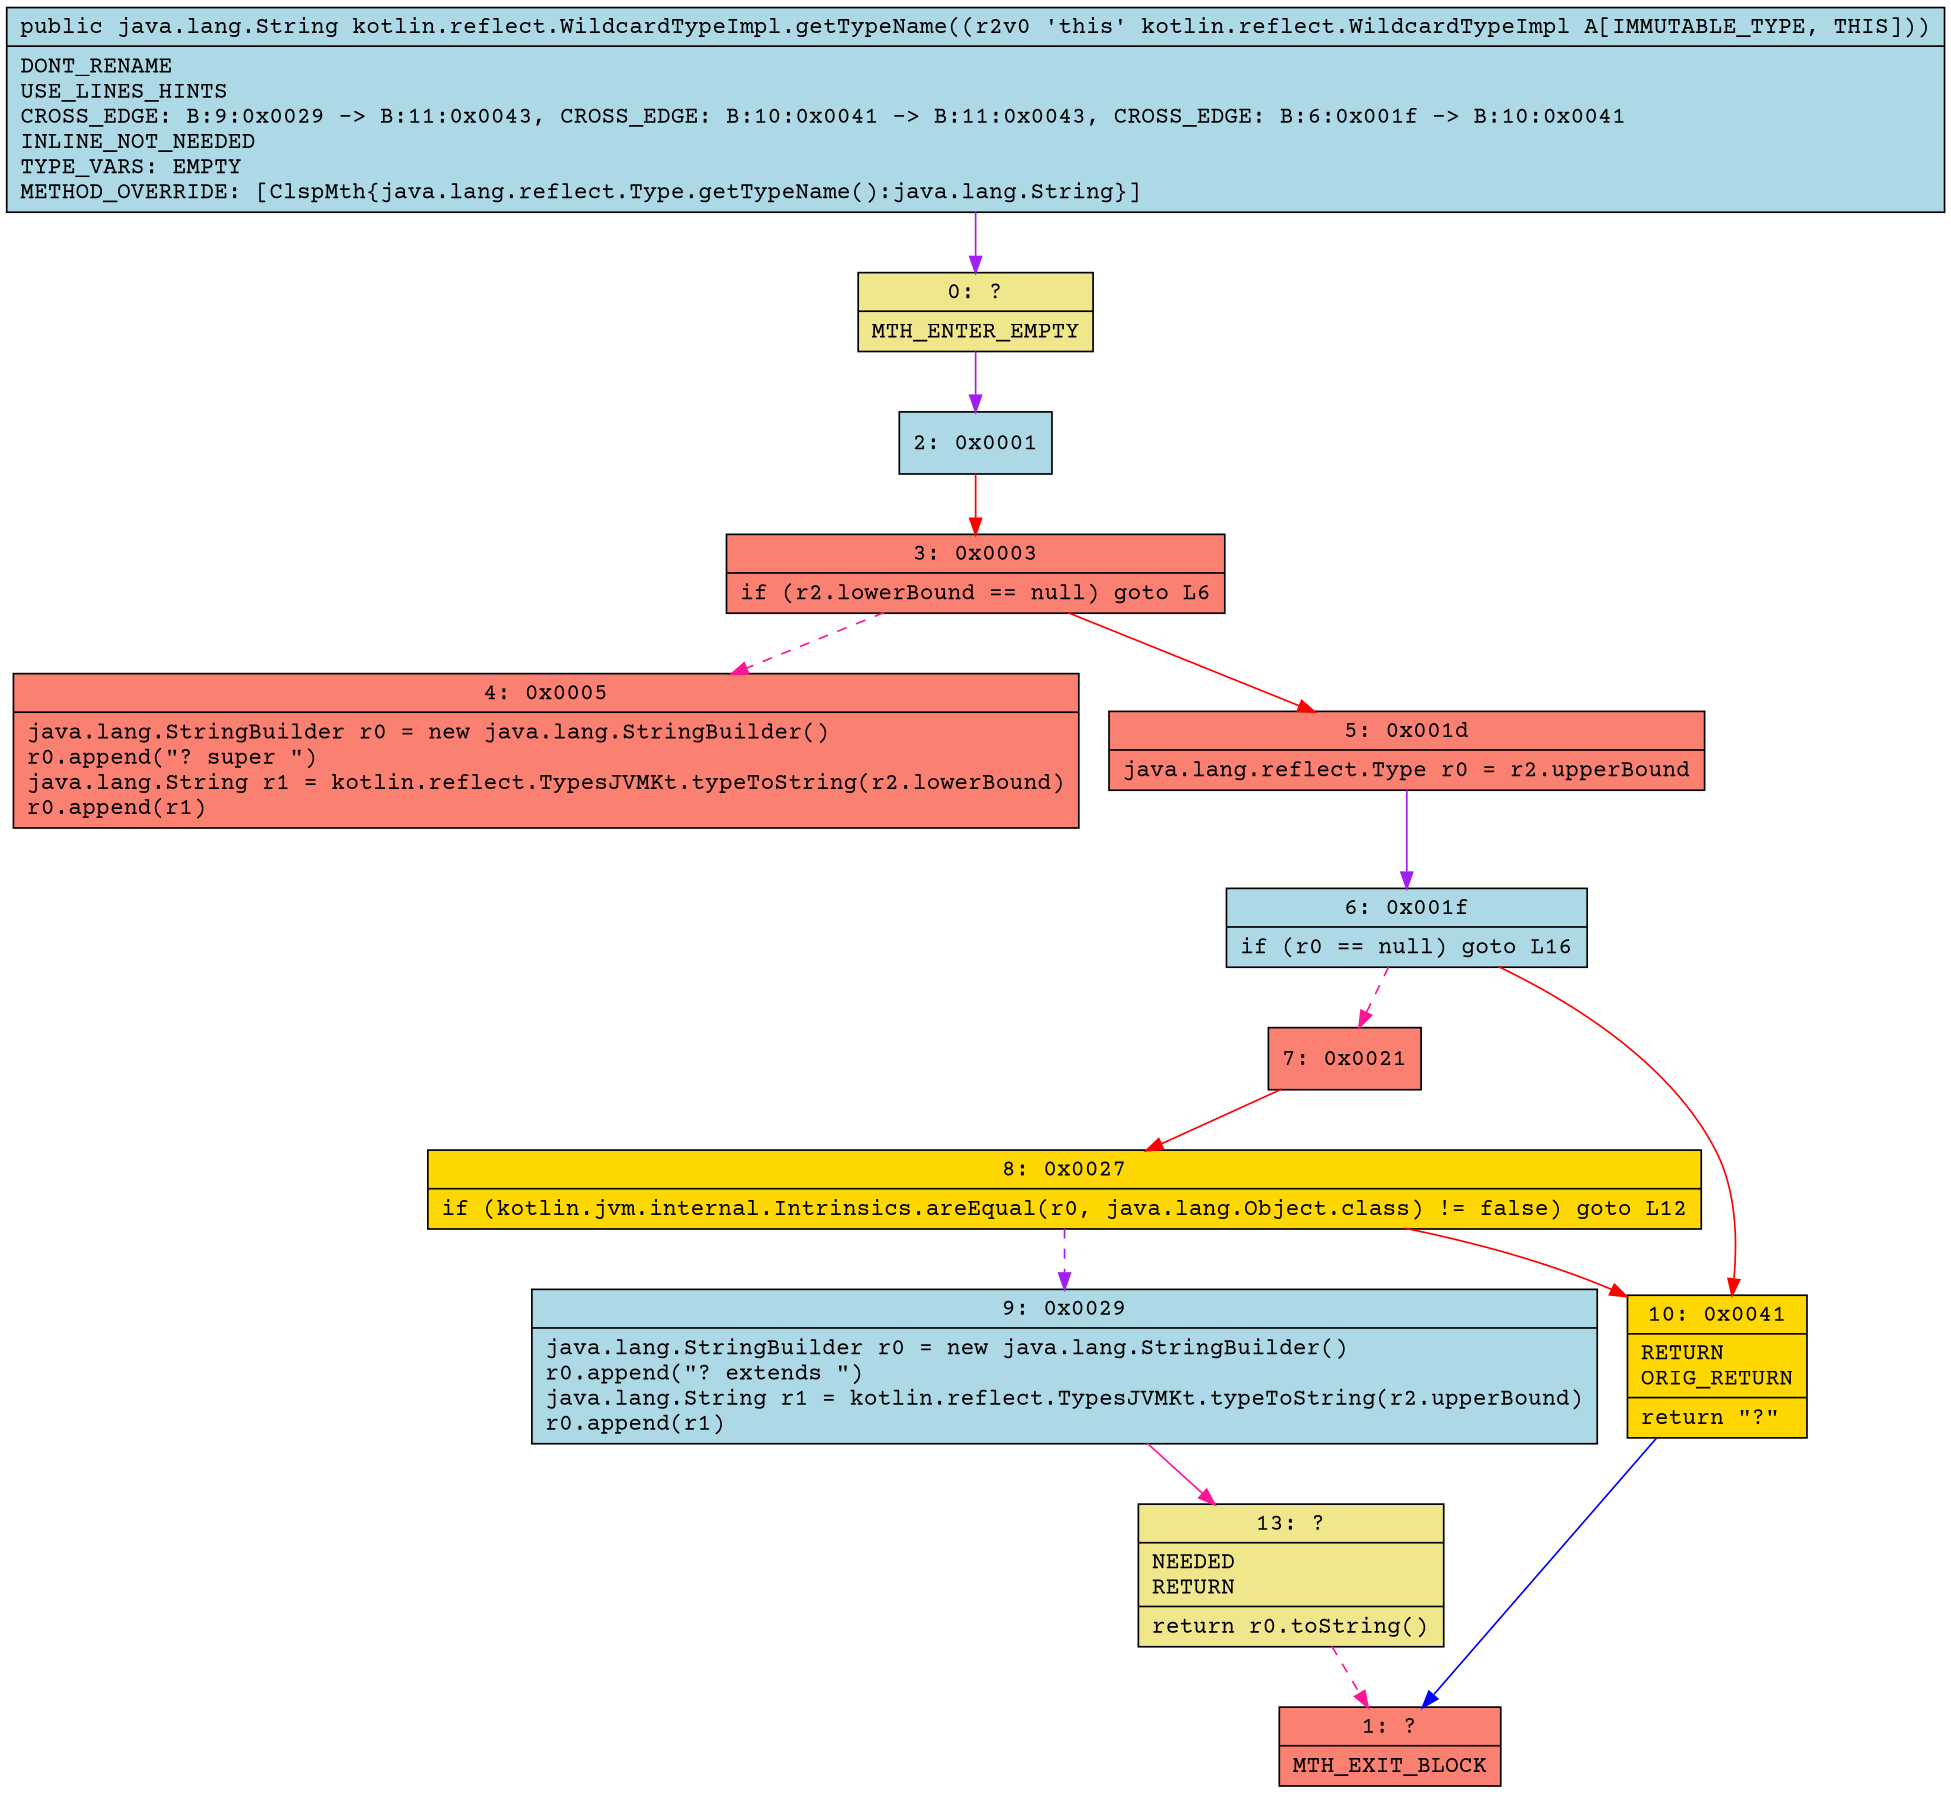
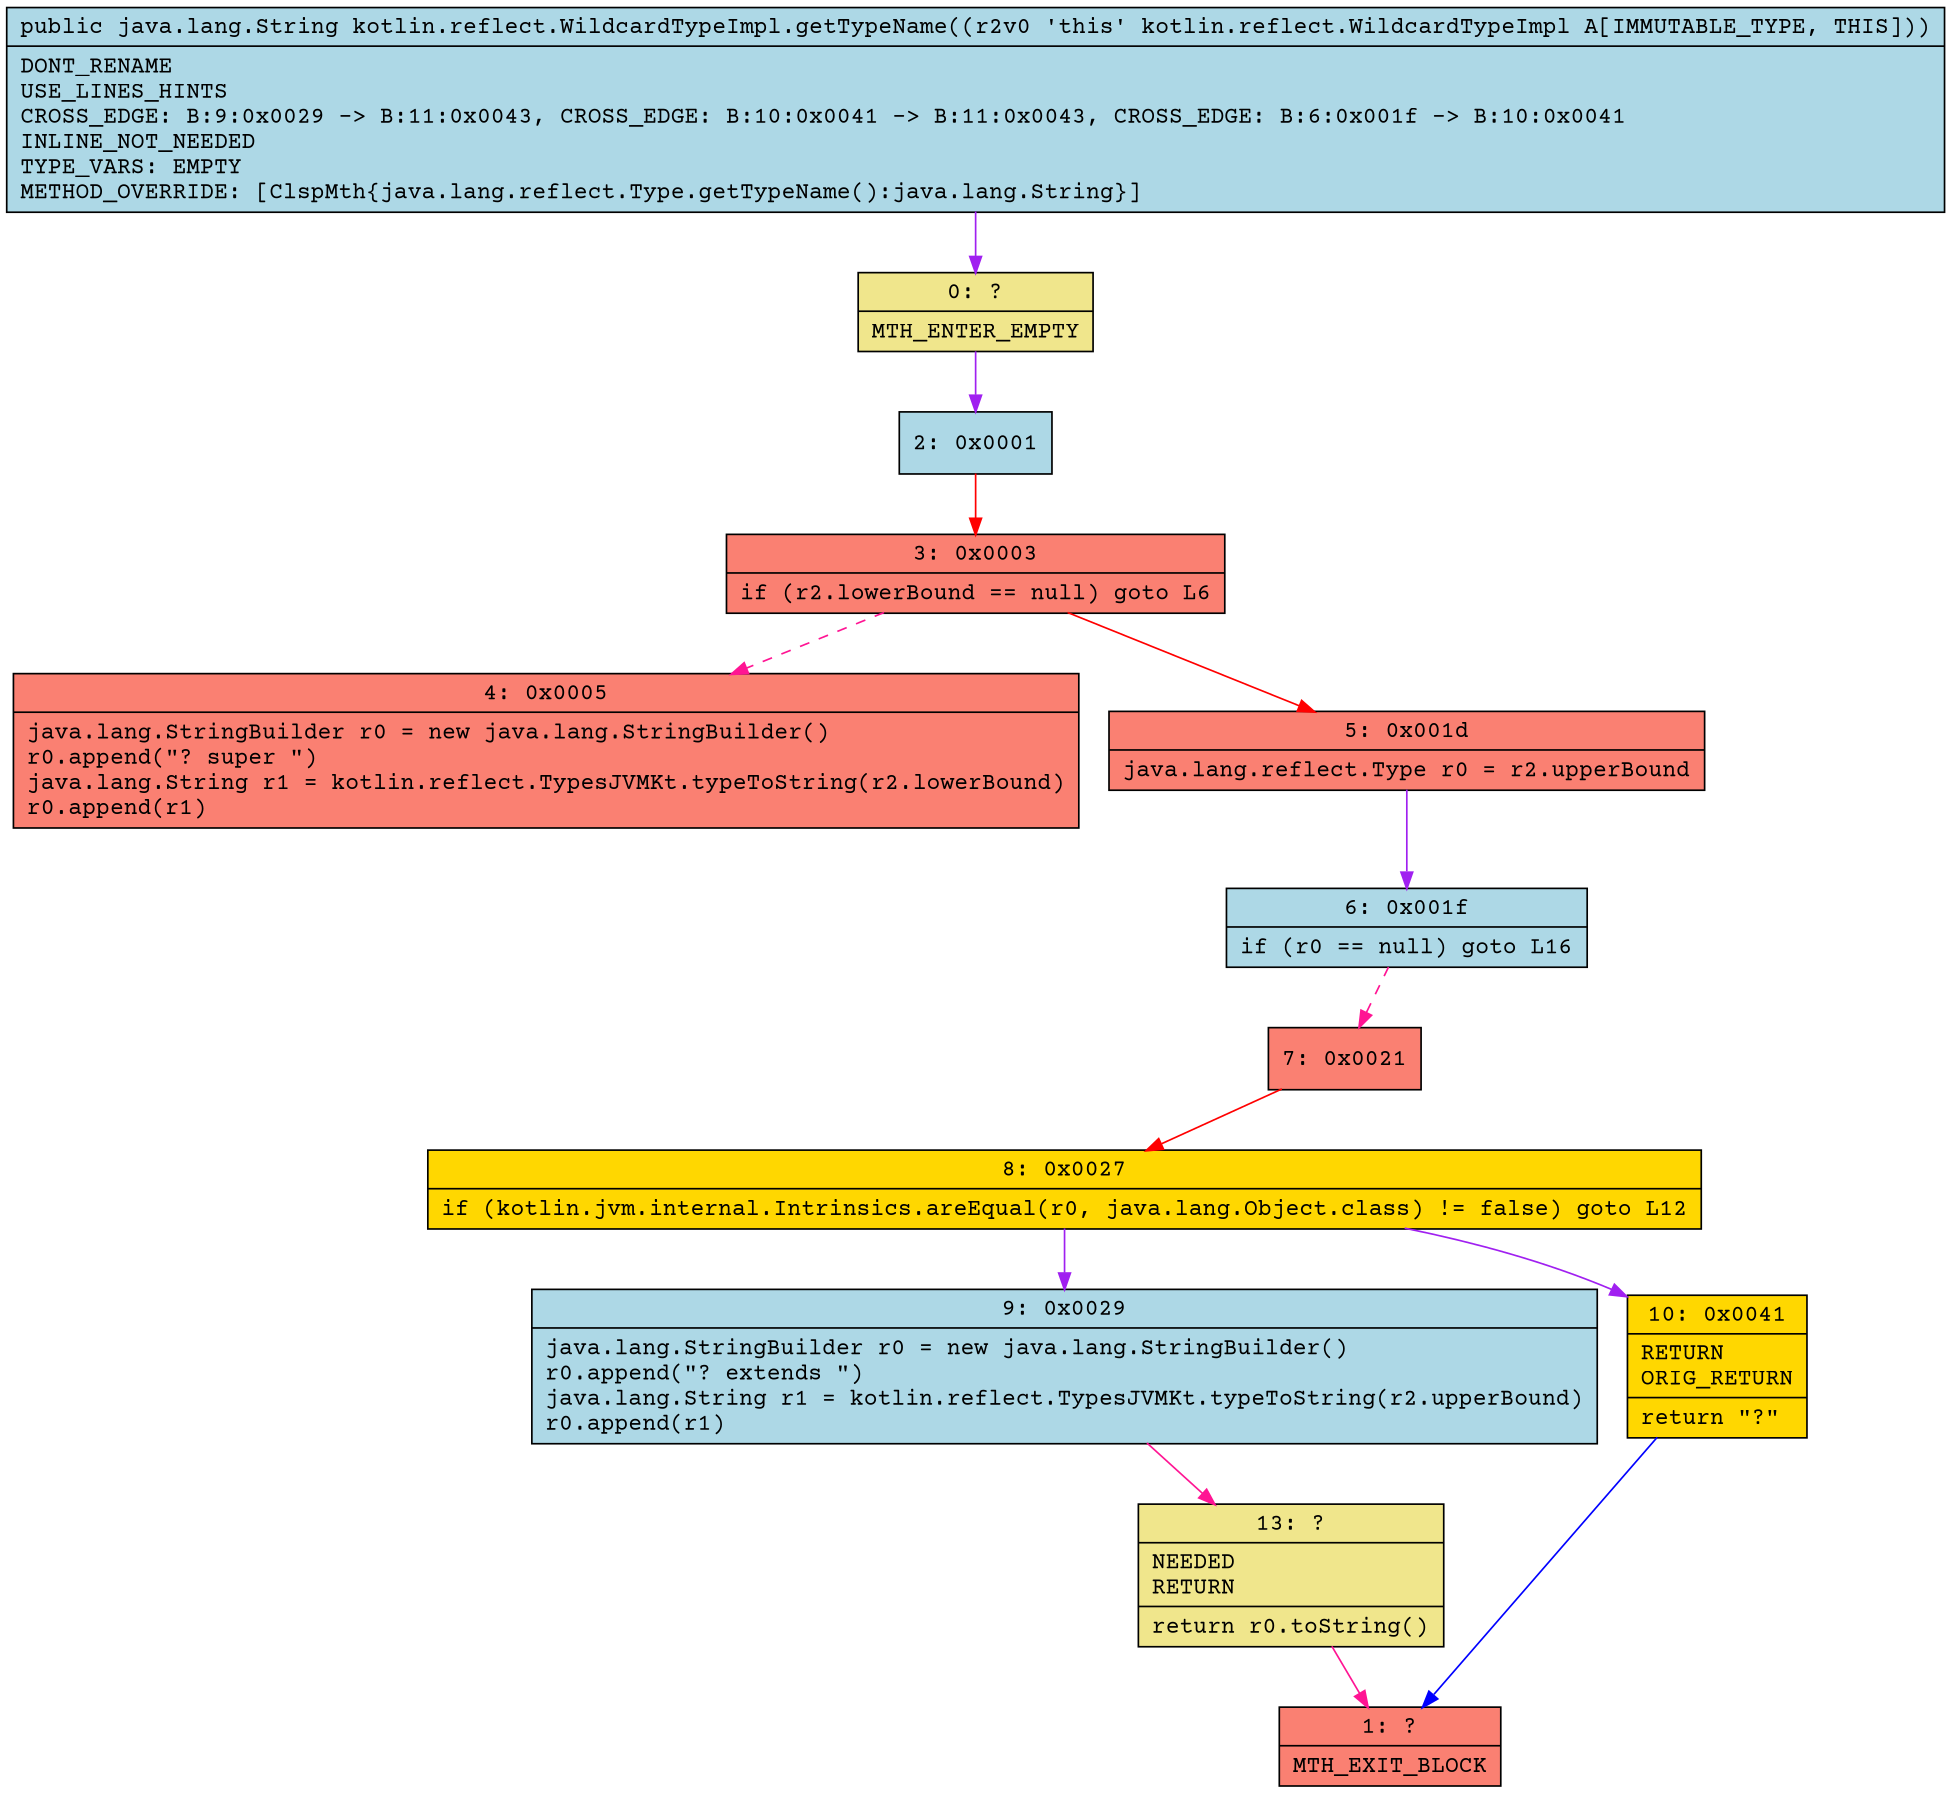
edge "6: 0x001f" -> "10: 0x0041": removed
edge "8: 0x0027" -> "9: 0x0029": style dashed -> solid
edge "8: 0x0027" -> "10: 0x0041": color red -> purple
edge "13: ?" -> "1: ?": style dashed -> solid
